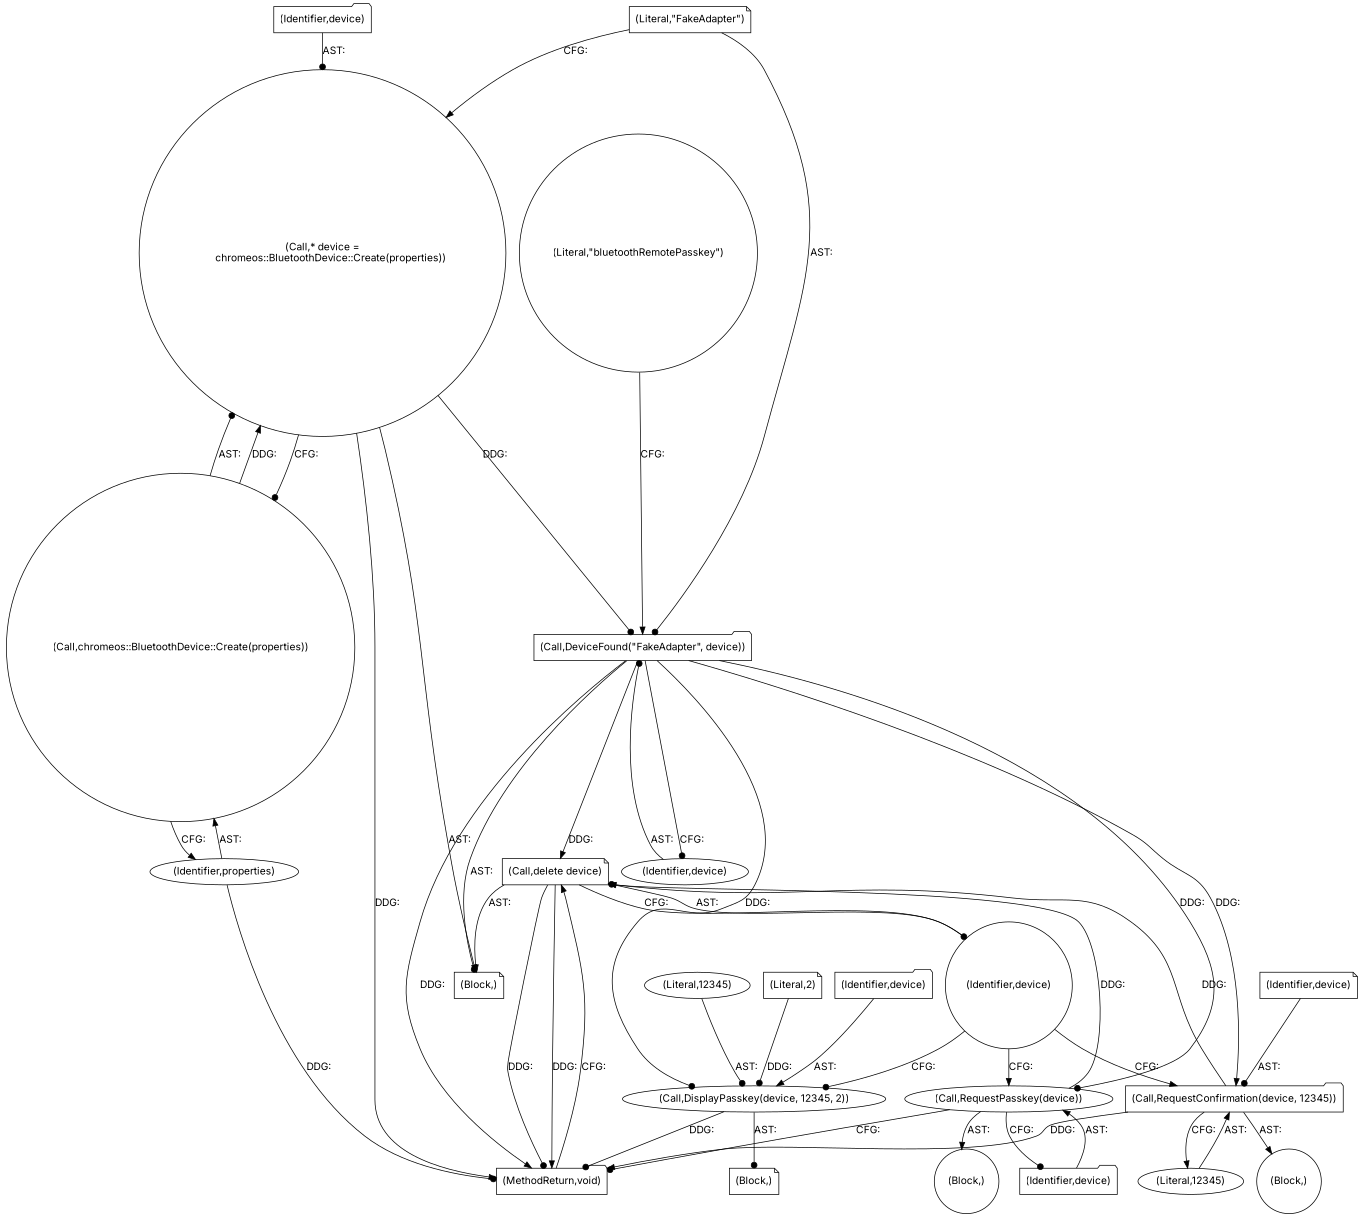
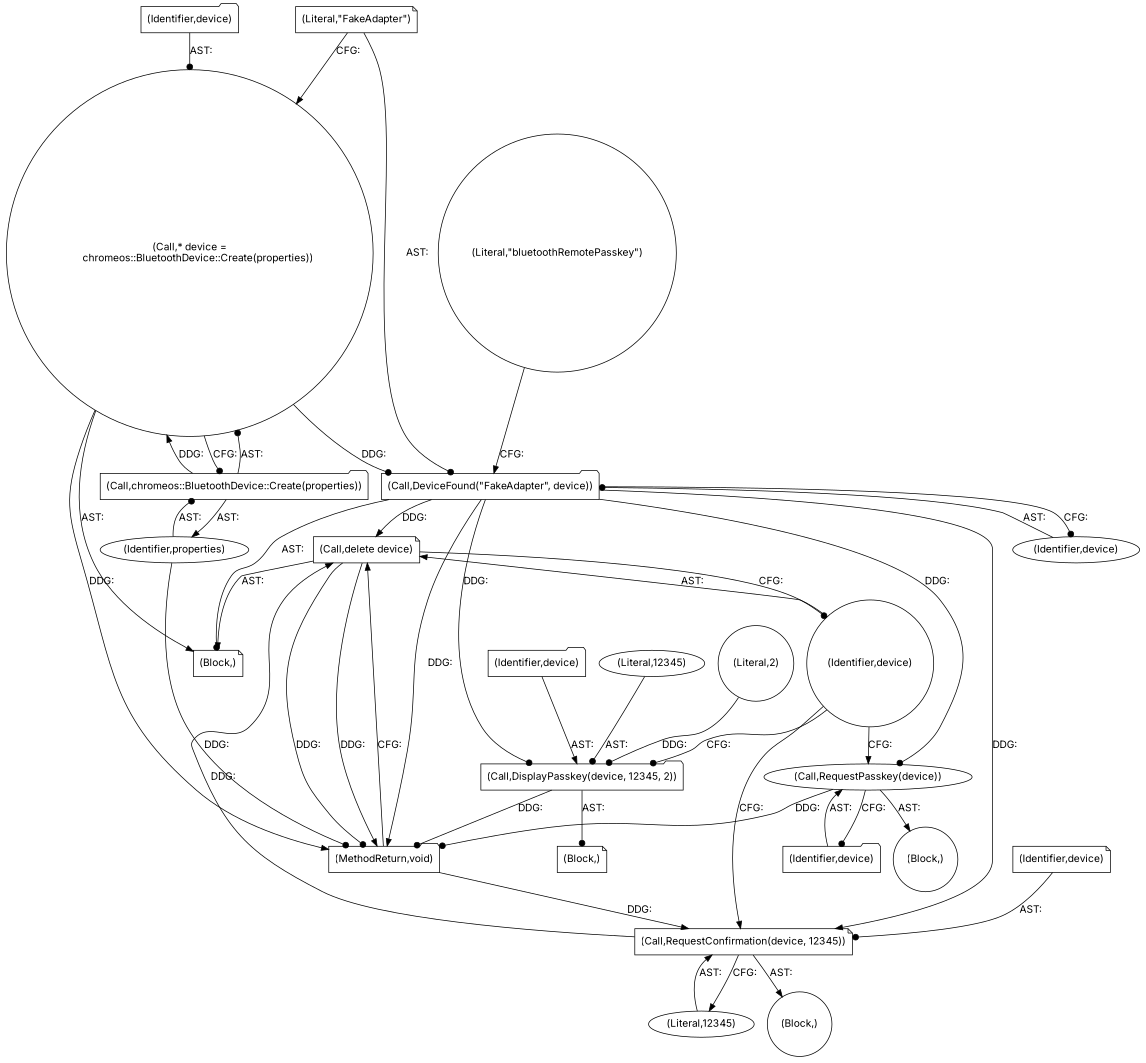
node "(Call,chromeos::BluetoothDevice::Create(properties))": shape circle -> folder
edge "(Call,chromeos::BluetoothDevice::Create(properties))" -> "(Identifier,properties)": label "CFG: " -> "AST: "
edge "(Identifier,properties)" -> "(Call,chromeos::BluetoothDevice::Create(properties))": arrowhead normal -> dot
edge "(Call,RequestPasskey(device))" -> "(Call,delete device)": removed, label "DDG:"
node "(Literal,2)": shape note -> circle
node "(Call,DisplayPasskey(device, 12345, 2))": shape ellipse -> folder
node "(Call,RequestConfirmation(device, 12345))": shape folder -> note
edge "(Call,RequestPasskey(device))" -> "(MethodReturn,void)": label "CFG: " -> "DDG: "
edge "(Call,RequestConfirmation(device, 12345))" -> "(MethodReturn,void)": reversed
